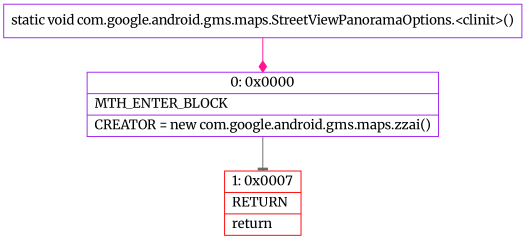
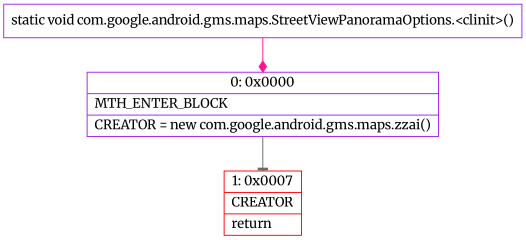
node "1: 0x0007": text "RETURN" -> "CREATOR"
